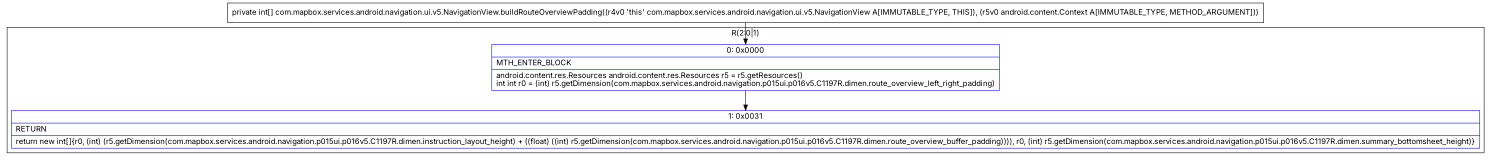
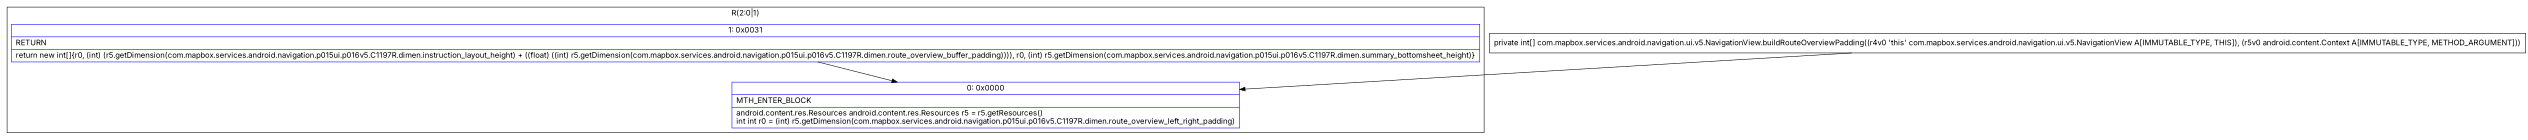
edge "0: 0x0000" -> "1: 0x0031": reversed
